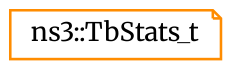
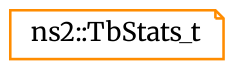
node "ns3::TbStats_t": label "ns3::TbStats_t" -> "ns2::TbStats_t"
